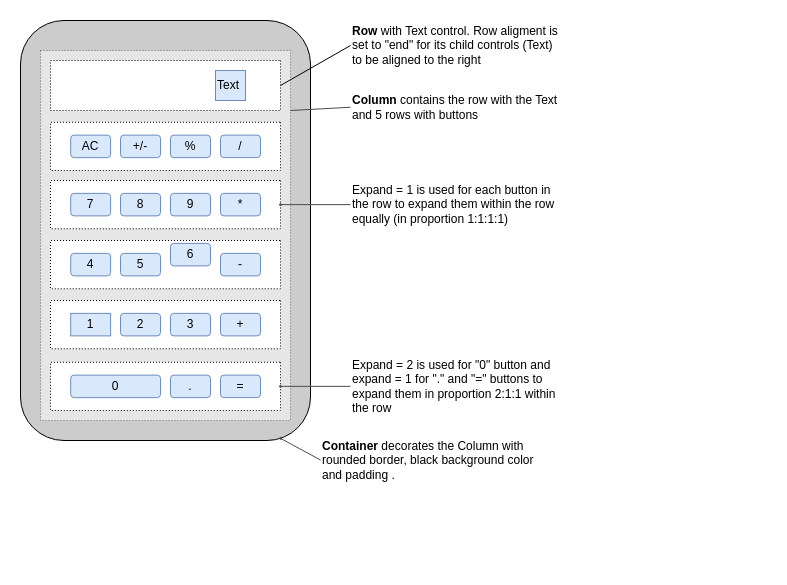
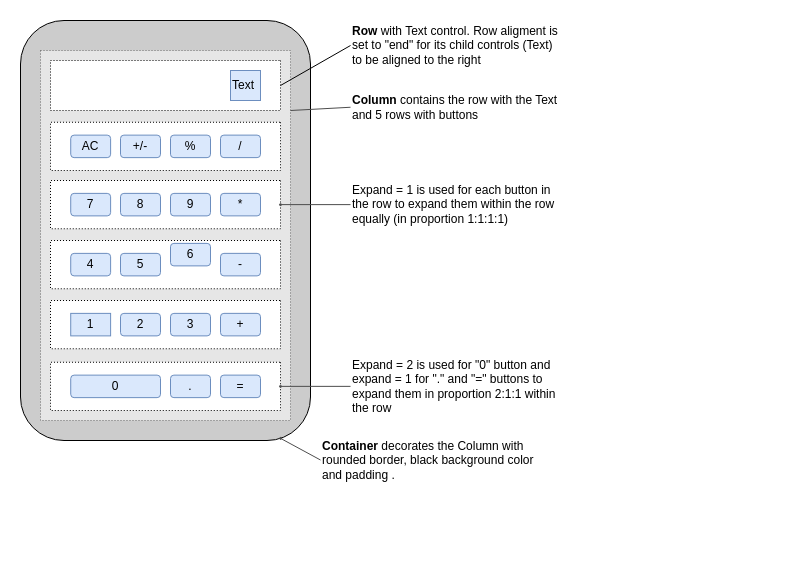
node "Text": moved (231, 86) -> (246, 86)
